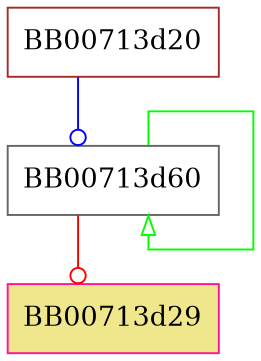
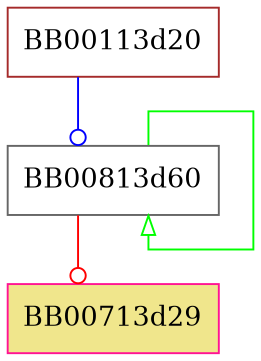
node "BB00713d20": label "BB00713d20" -> "BB00113d20"
node "BB00713d60": label "BB00713d60" -> "BB00813d60"
